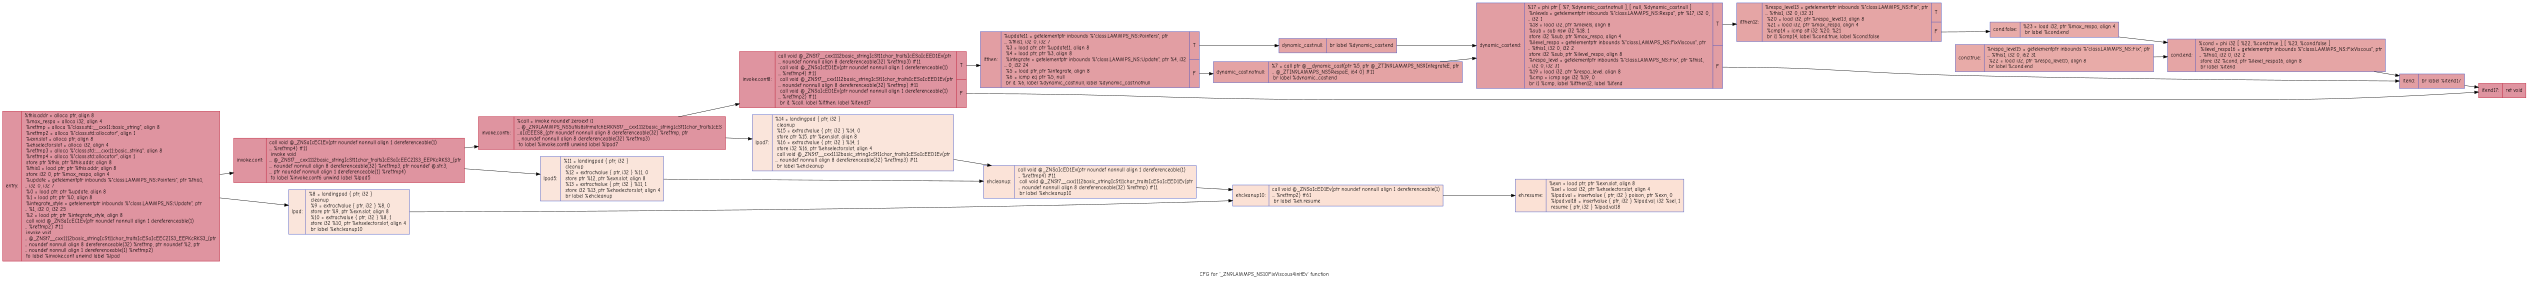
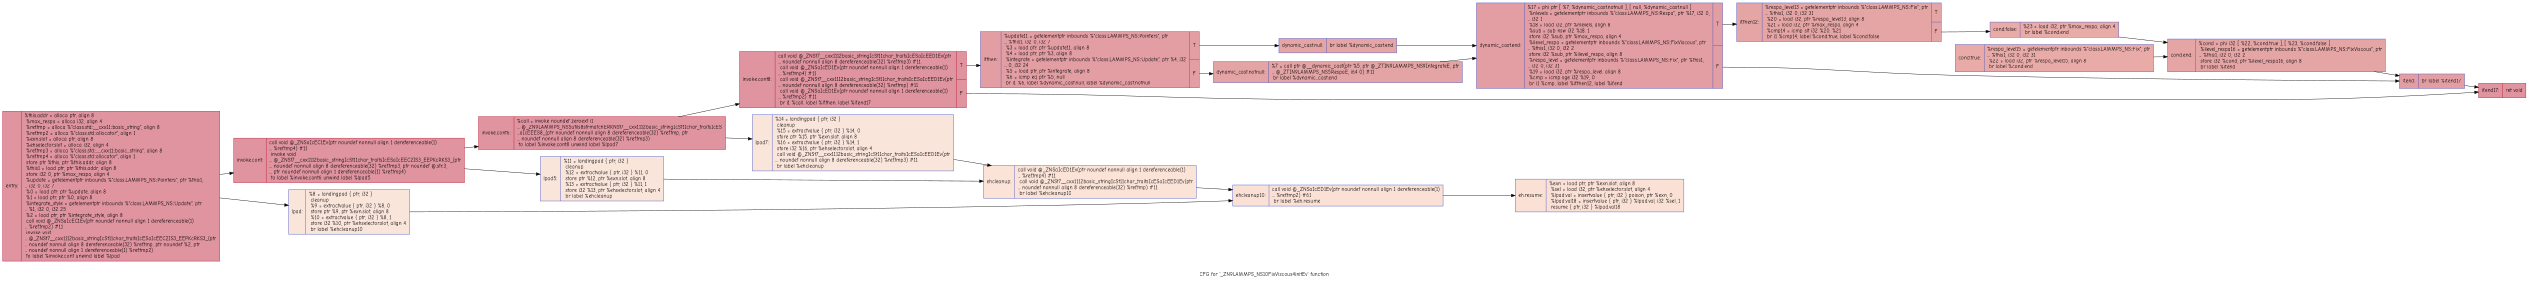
node "cond.true:": text "... %this1, i32 0, i62 31" -> "... %this1, i32 0, i32 31"
